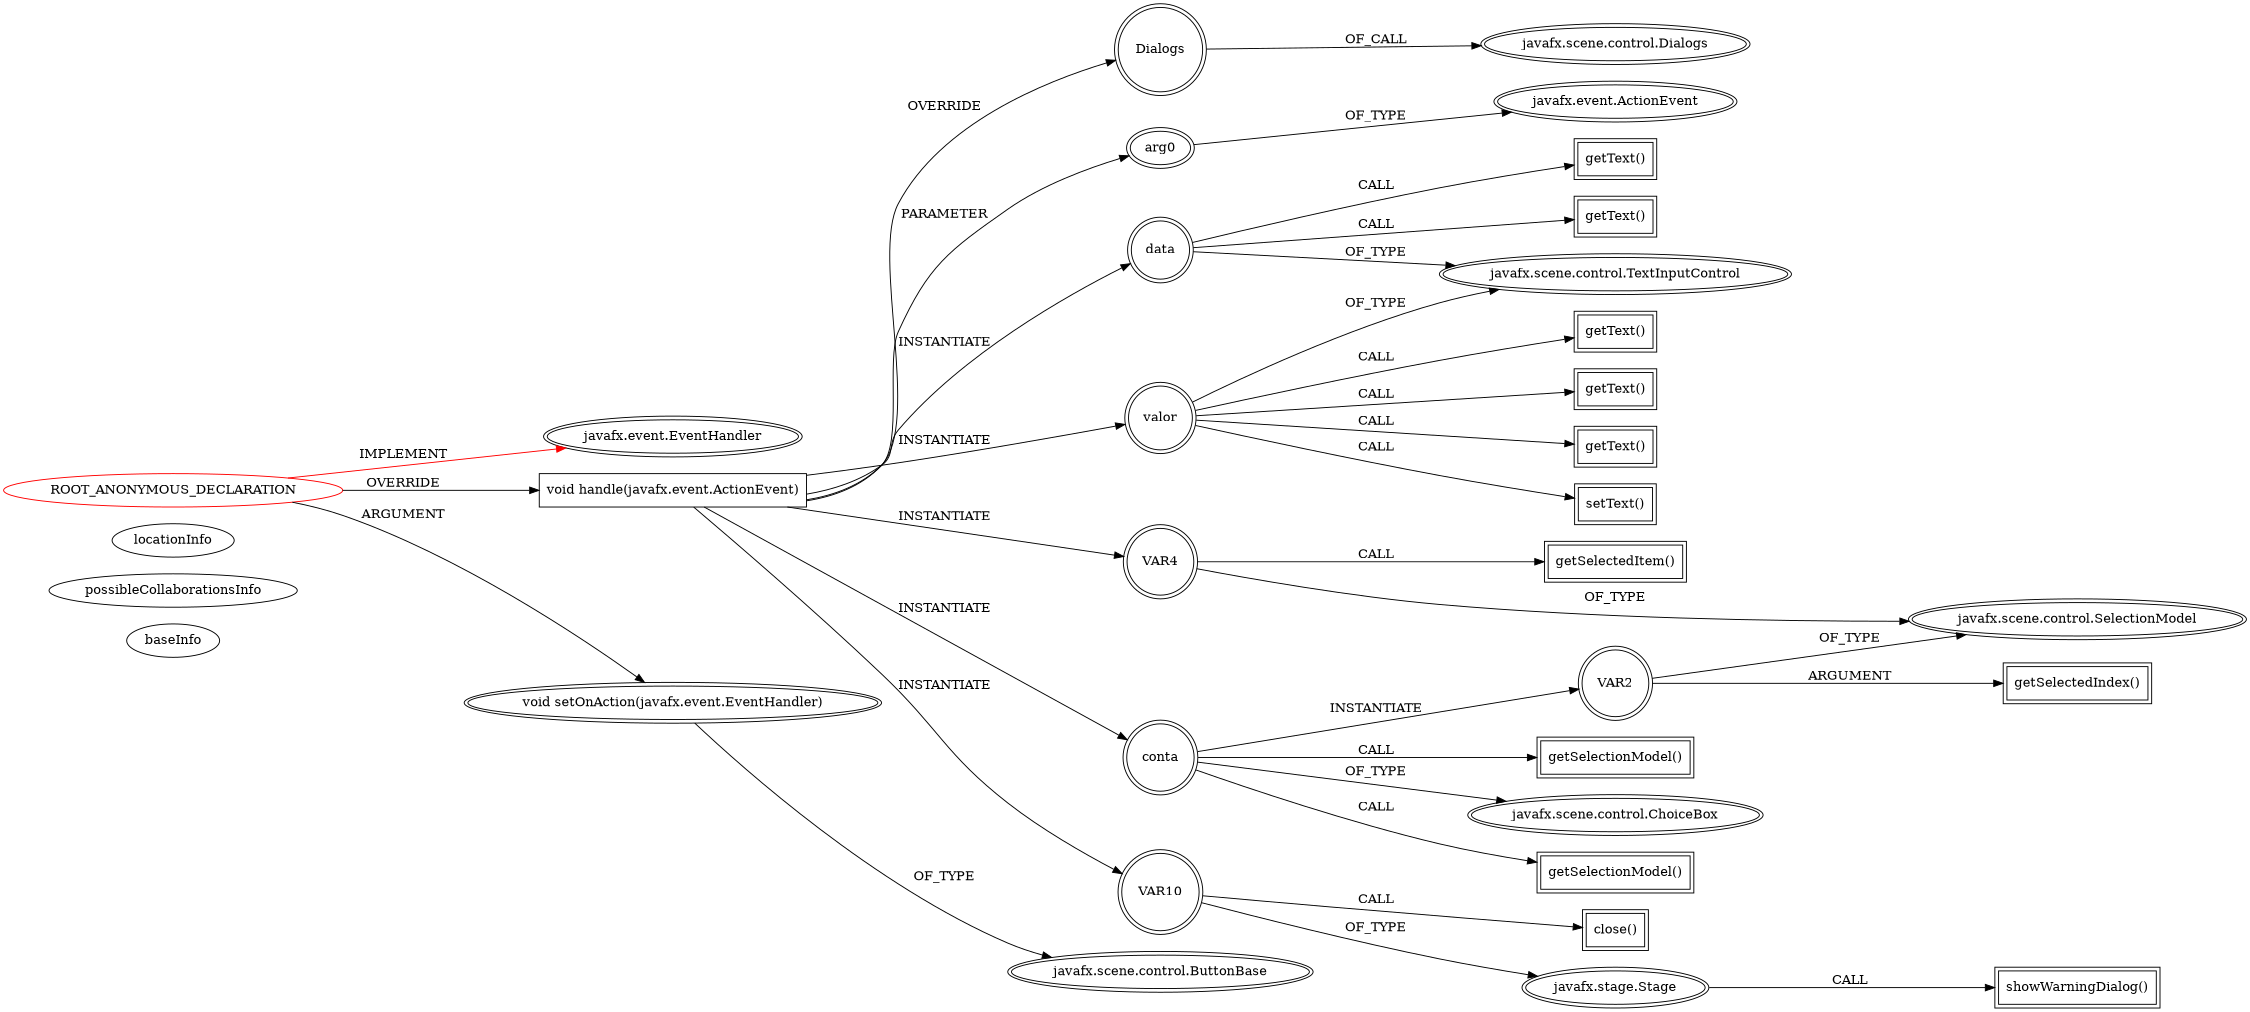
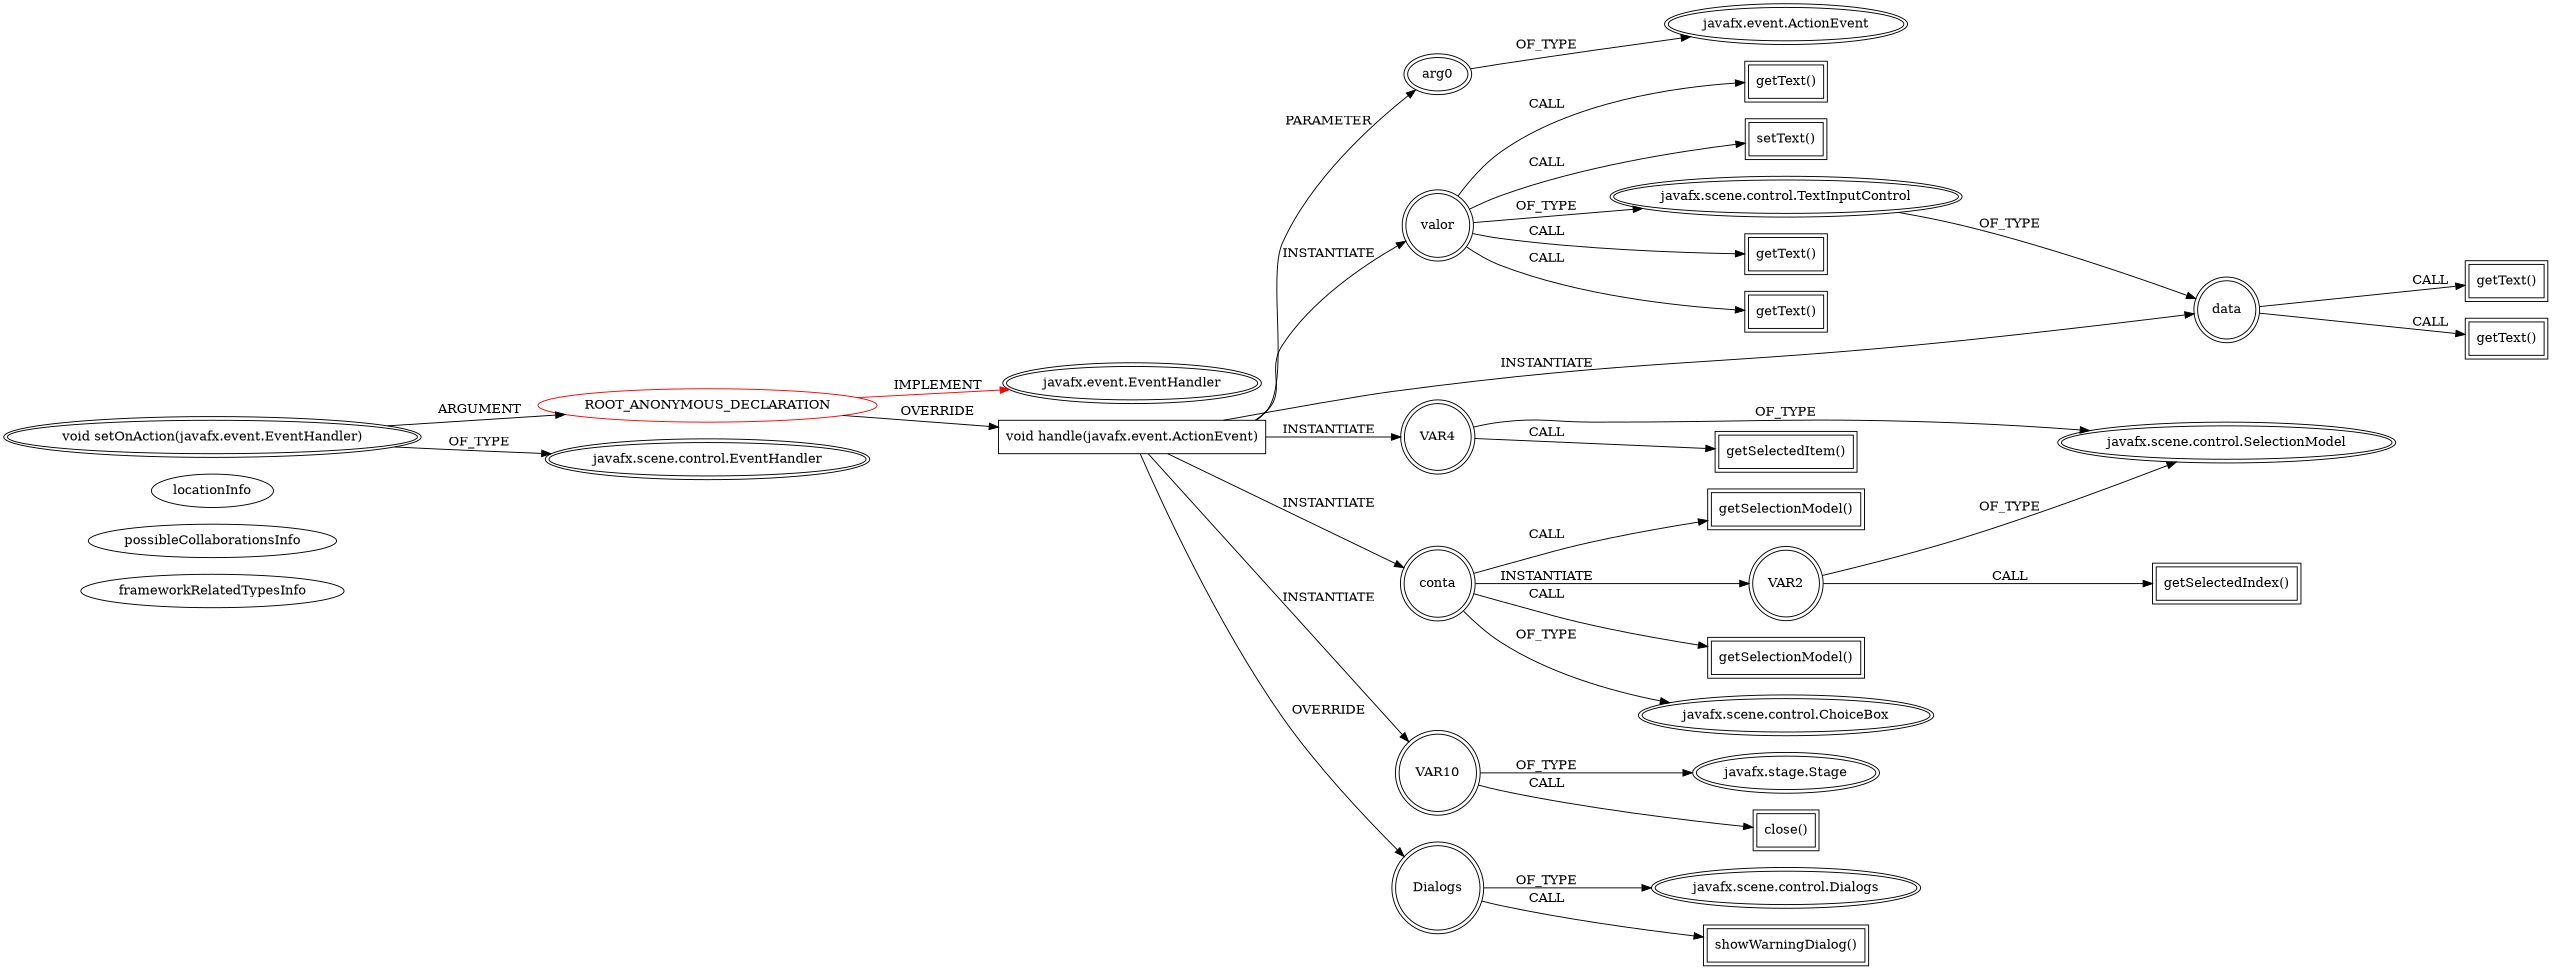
edge "Dialogs" -> "javafx.scene.control.Dialogs": label "OF_CALL" -> "OF_TYPE"
edge "data" -> "javafx.scene.control.TextInputControl": reversed
edge "ROOT_ANONYMOUS_DECLARATION" -> "void setOnAction(javafx.event.EventHandler)": reversed
node "frameworkRelatedTypesInfo": added
node "baseInfo": removed
edge "VAR2" -> "getSelectedIndex()": label "ARGUMENT" -> "CALL"
node "javafx.scene.control.ButtonBase": label "javafx.scene.control.ButtonBase" -> "javafx.scene.control.EventHandler"
edge "javafx.stage.Stage" -> "showWarningDialog()": now "Dialogs" -> "showWarningDialog()"
